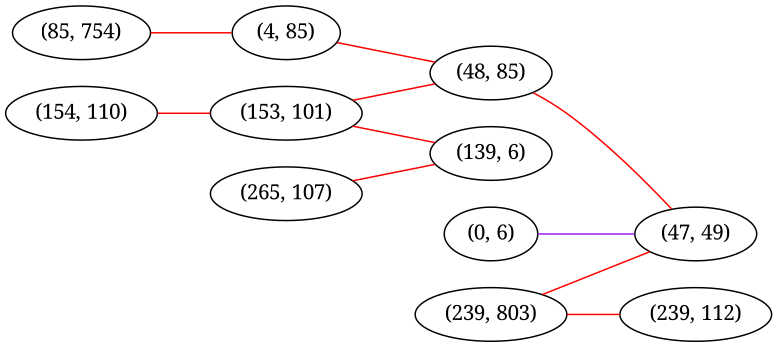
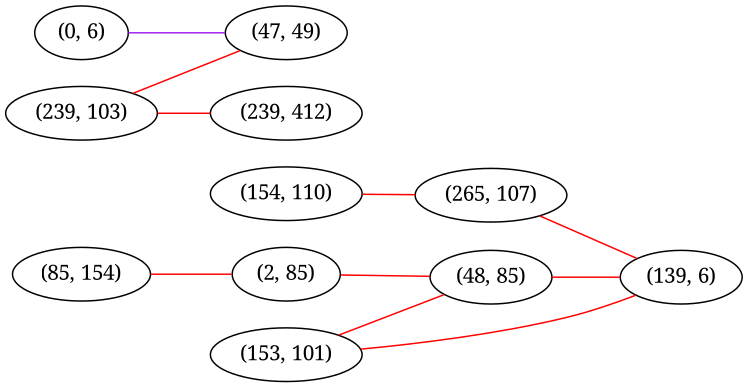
node "(85, 754)": label "(85, 754)" -> "(85, 154)"
node "(4, 85)": label "(4, 85)" -> "(2, 85)"
edge "(154, 110)" -- "(153, 101)": now "(154, 110)" -- "(265, 107)"
edge "(48, 85)" -- "(47, 49)": now "(48, 85)" -- "(139, 6)"
node "(239, 803)": label "(239, 803)" -> "(239, 103)"
node "(239, 112)": label "(239, 112)" -> "(239, 412)"
